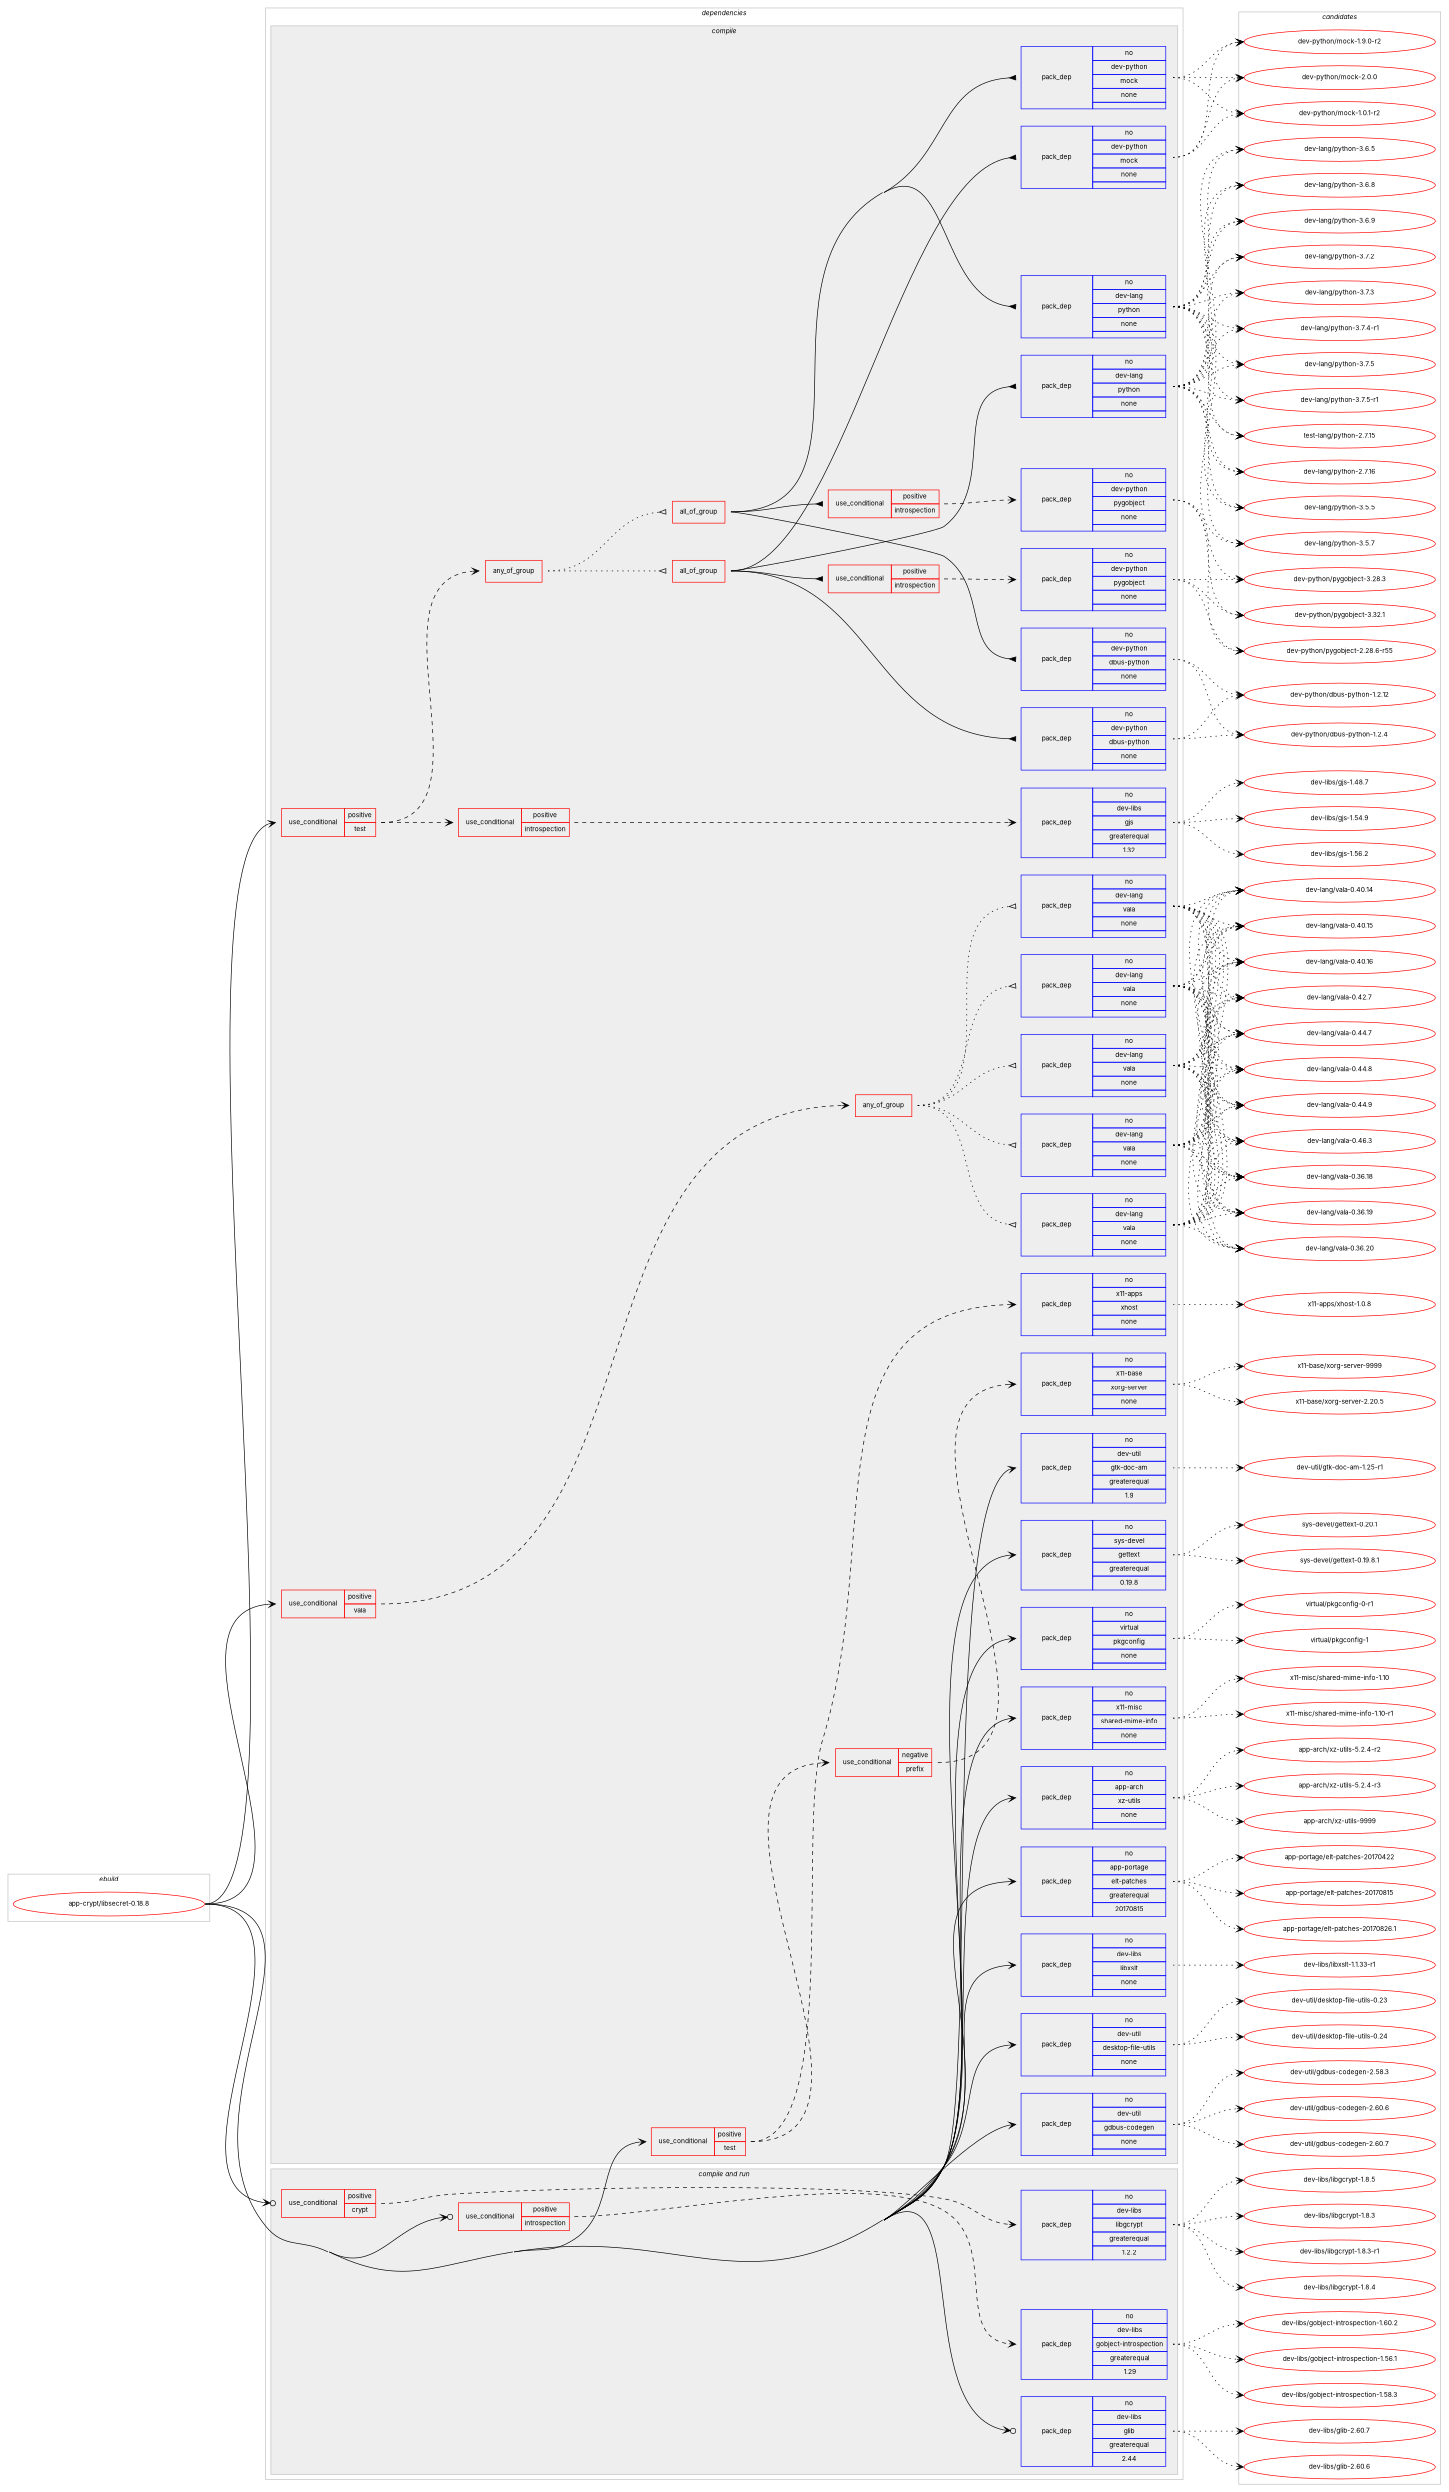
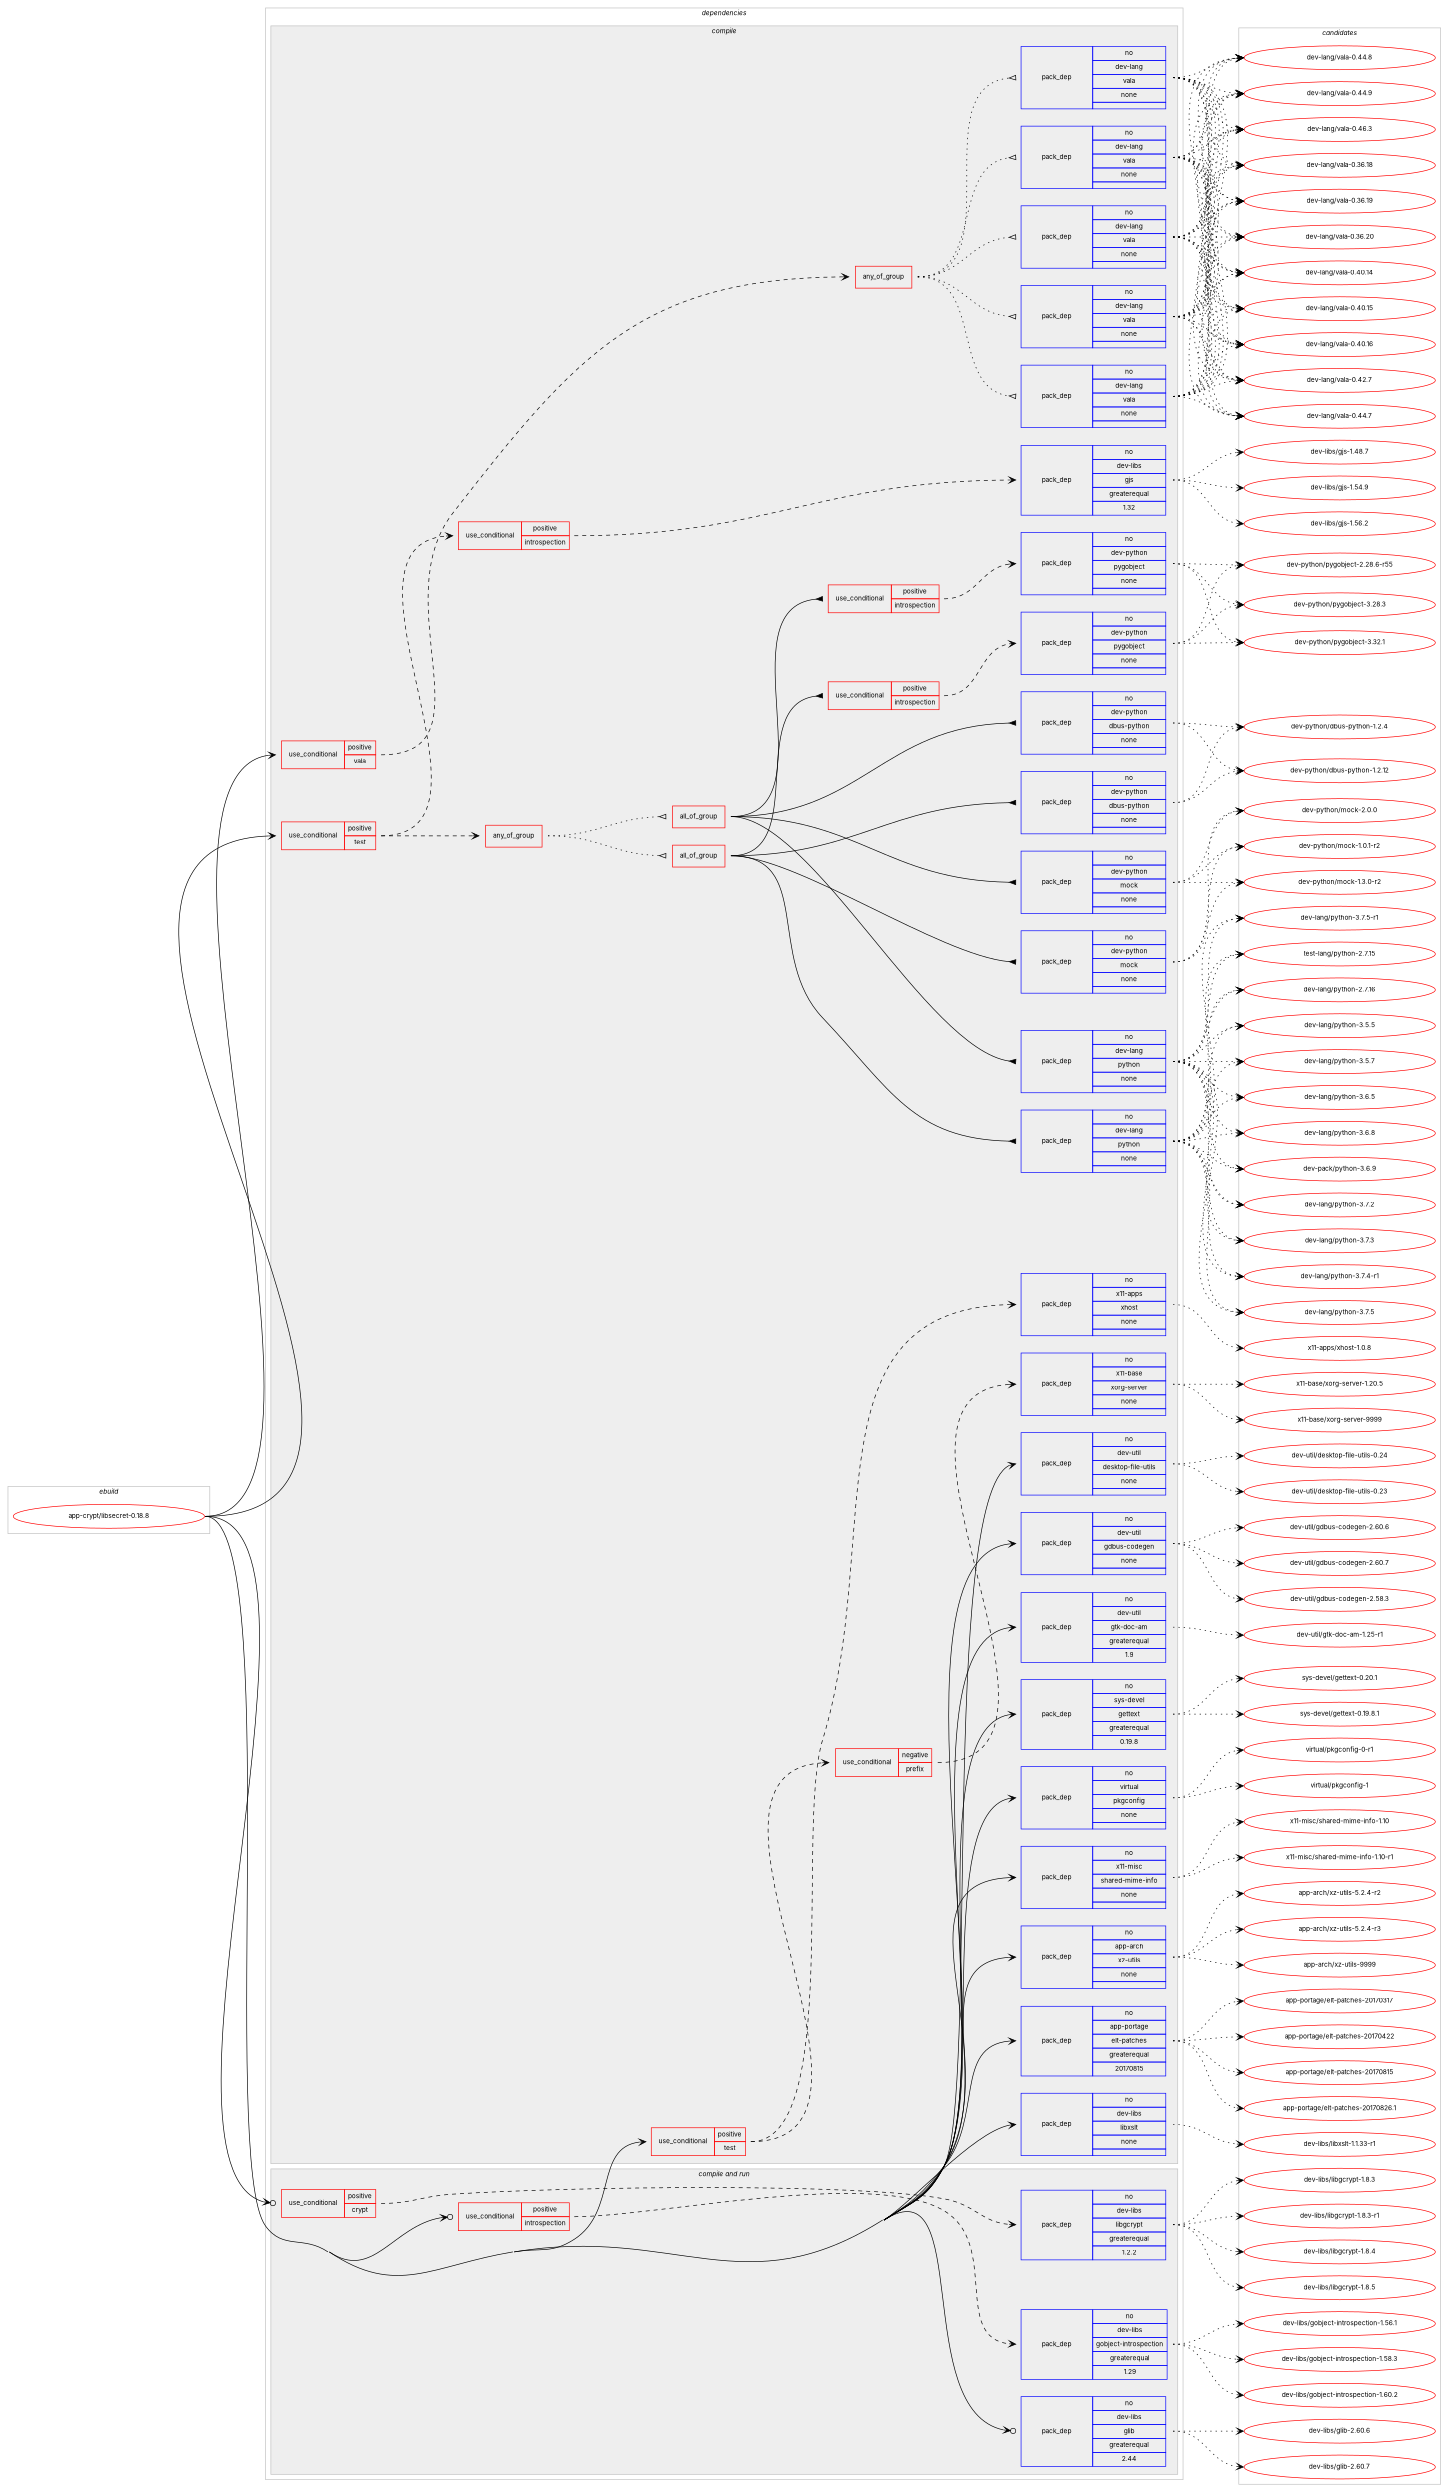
node "dev-python/mock-1.9.0-r2": label "dev-python/mock-1.9.0-r2" -> "dev-python/mock-1.3.0-r2"
node "dev-lang/python-3.6.9": label "dev-lang/python-3.6.9" -> "dev-pack/python-3.6.9"
node "x11-base/xorg-server-2.20.5": label "x11-base/xorg-server-2.20.5" -> "x11-base/xorg-server-1.20.5"
node "app-portage/elt-patches-20170317": added
